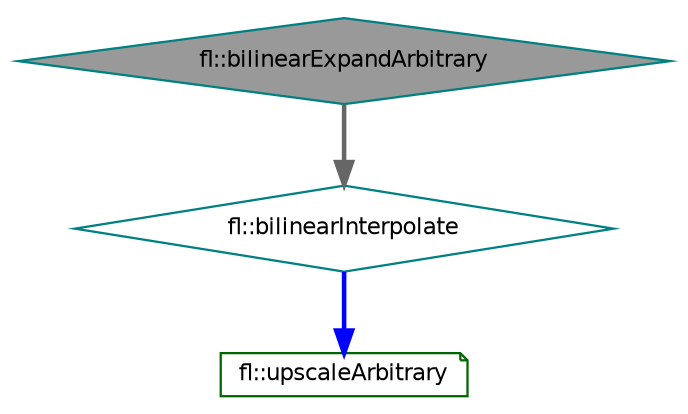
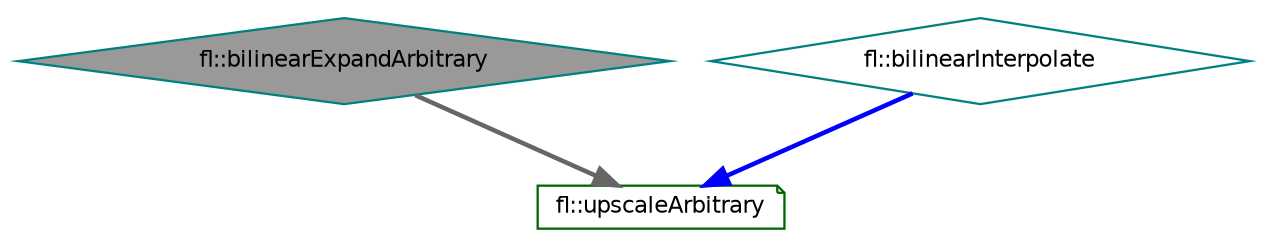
edge "fl::bilinearExpandArbitrary" -> "fl::bilinearInterpolate": now "fl::bilinearExpandArbitrary" -> "fl::upscaleArbitrary"
